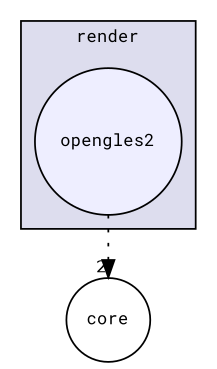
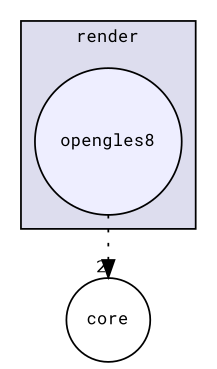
node "opengles2": label "opengles2" -> "opengles8"
